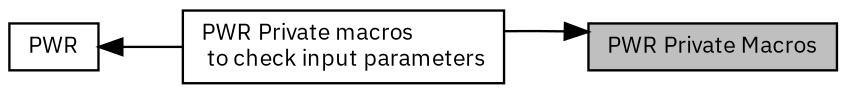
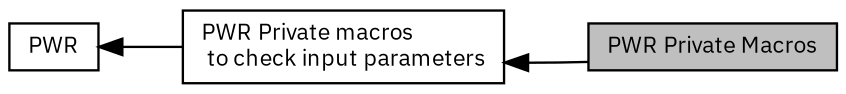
edge "PWR Private macros to check input parameters" -> "PWR Private Macros": reversed
